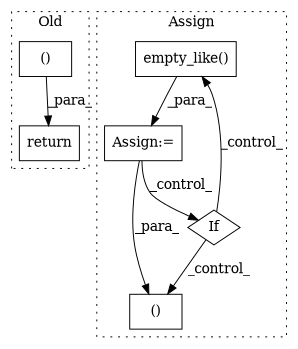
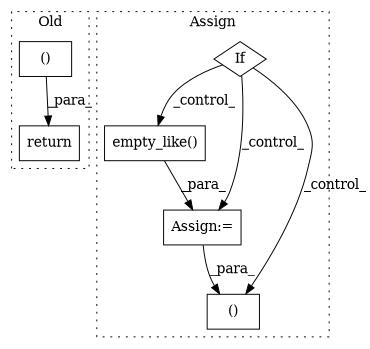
edge "Assign:=" -> "If": reversed
